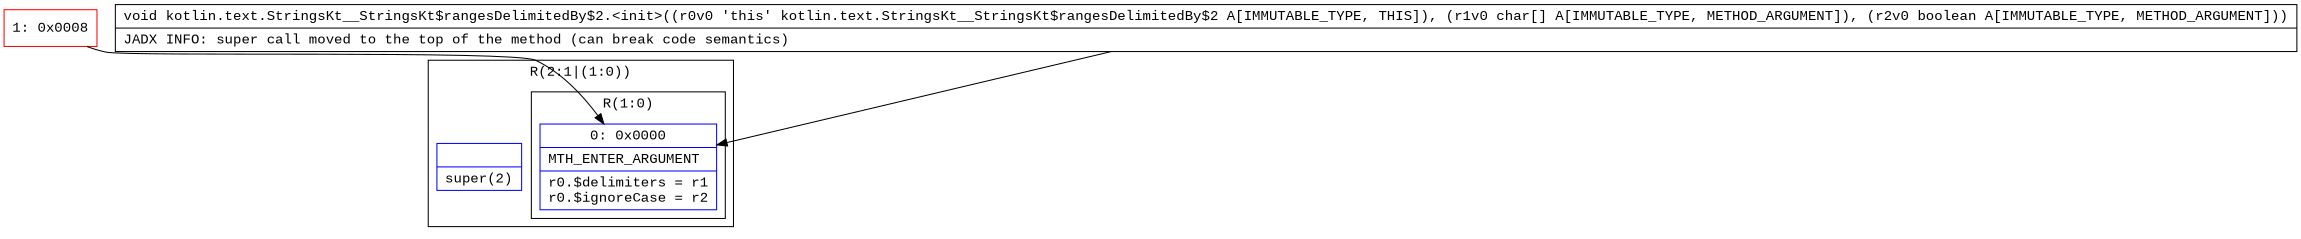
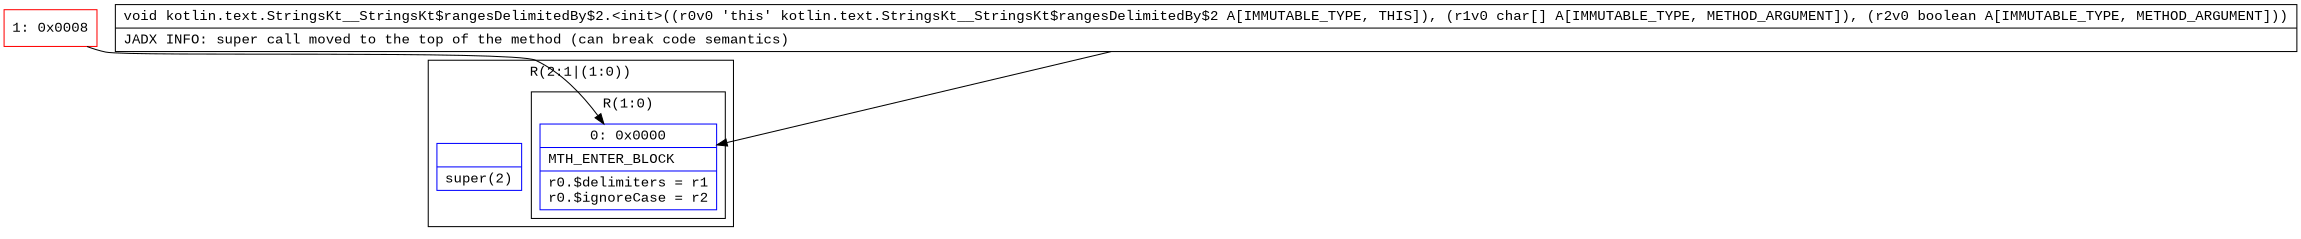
node "0: 0x0000": text "MTH_ENTER_ARGUMENT" -> "MTH_ENTER_BLOCK"
